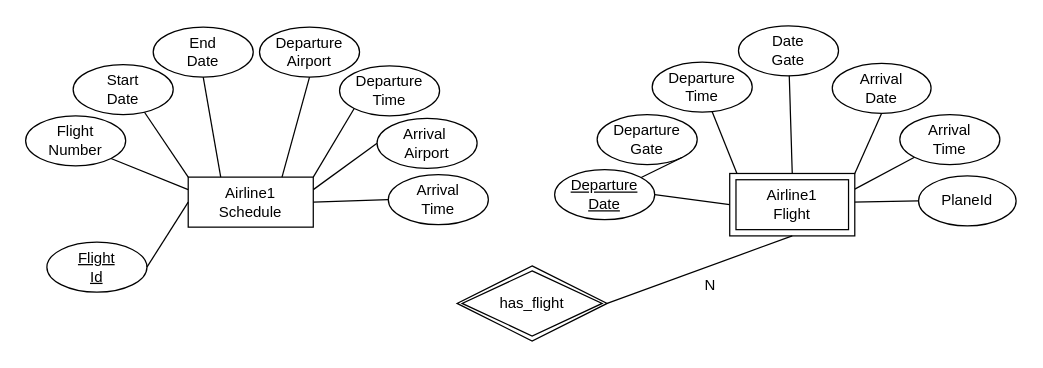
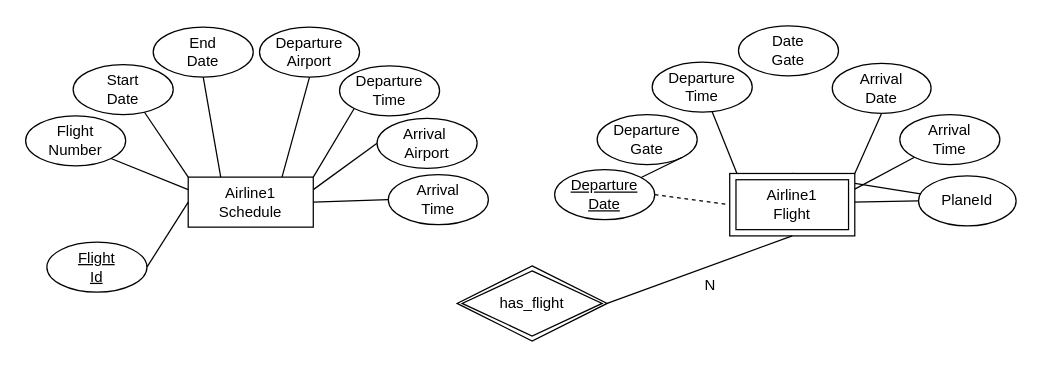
edge "Date Gate" -- "Airline1 Flight": now "PlaneId" -- "Airline1 Flight"
edge "Departure Date" -- "Airline1 Flight": style solid -> dashed
